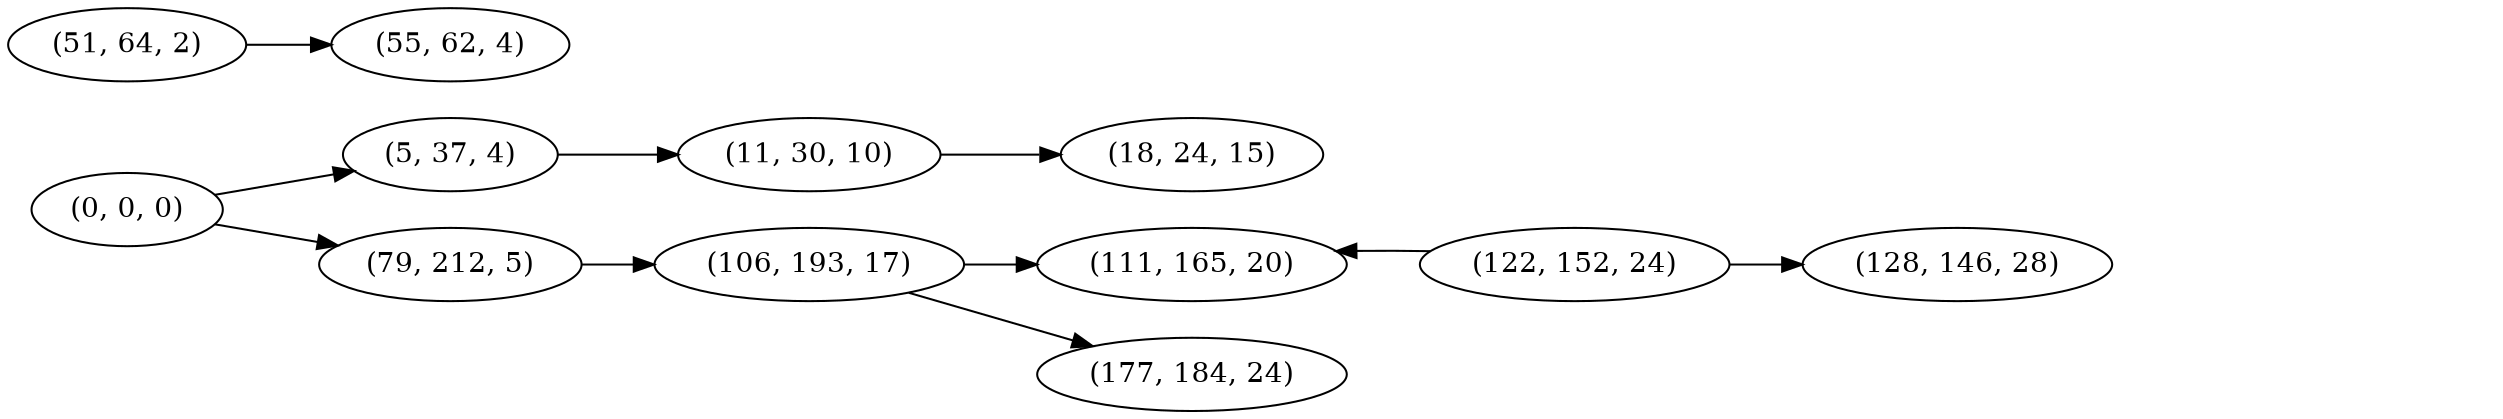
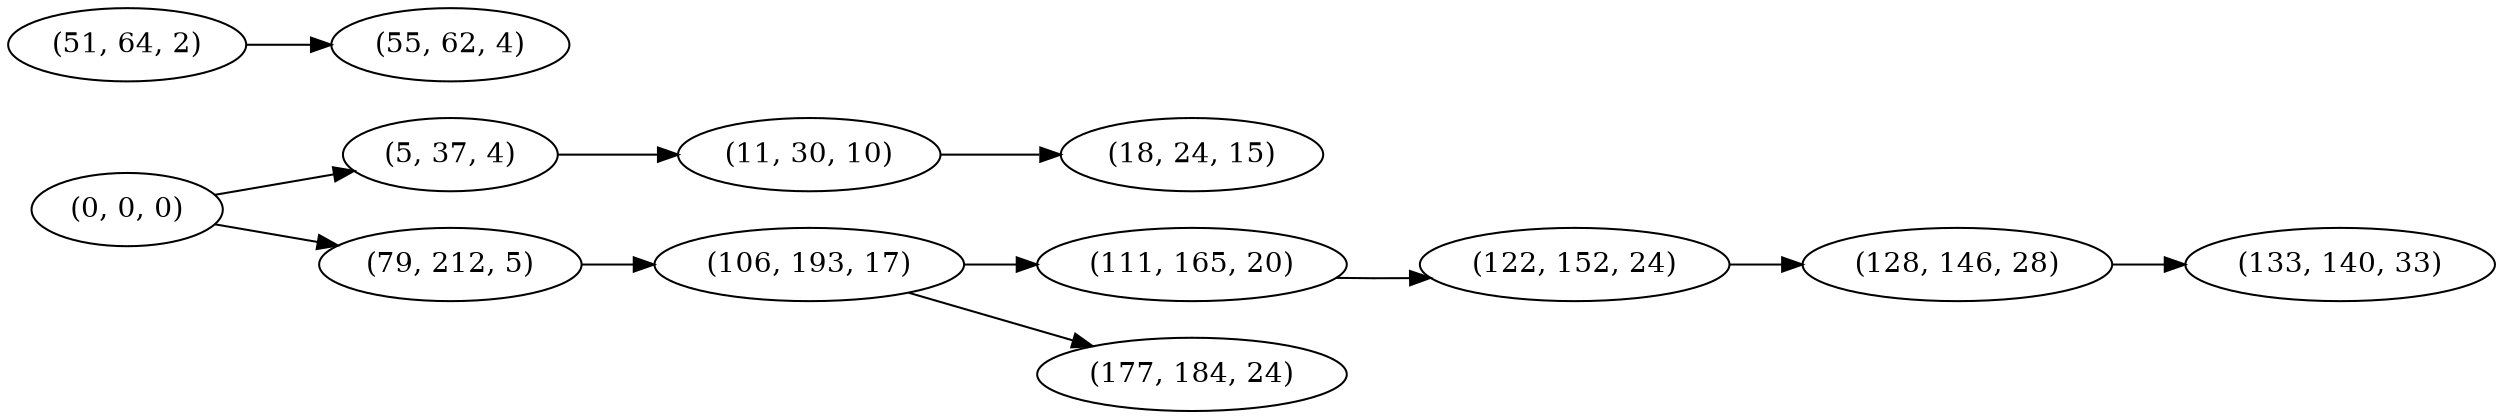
edge "(122, 152, 24)" -> "(111, 165, 20)": reversed
node "(133, 140, 33)": added
